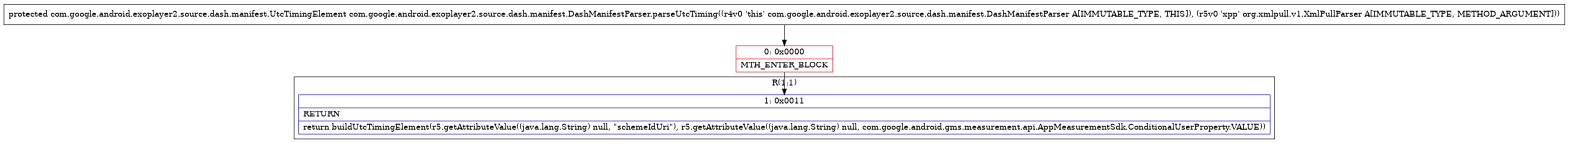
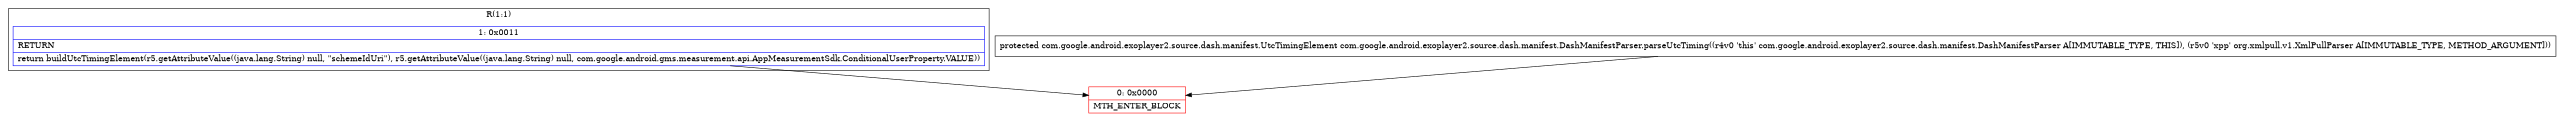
edge "0: 0x0000" -> "1: 0x0011": reversed
